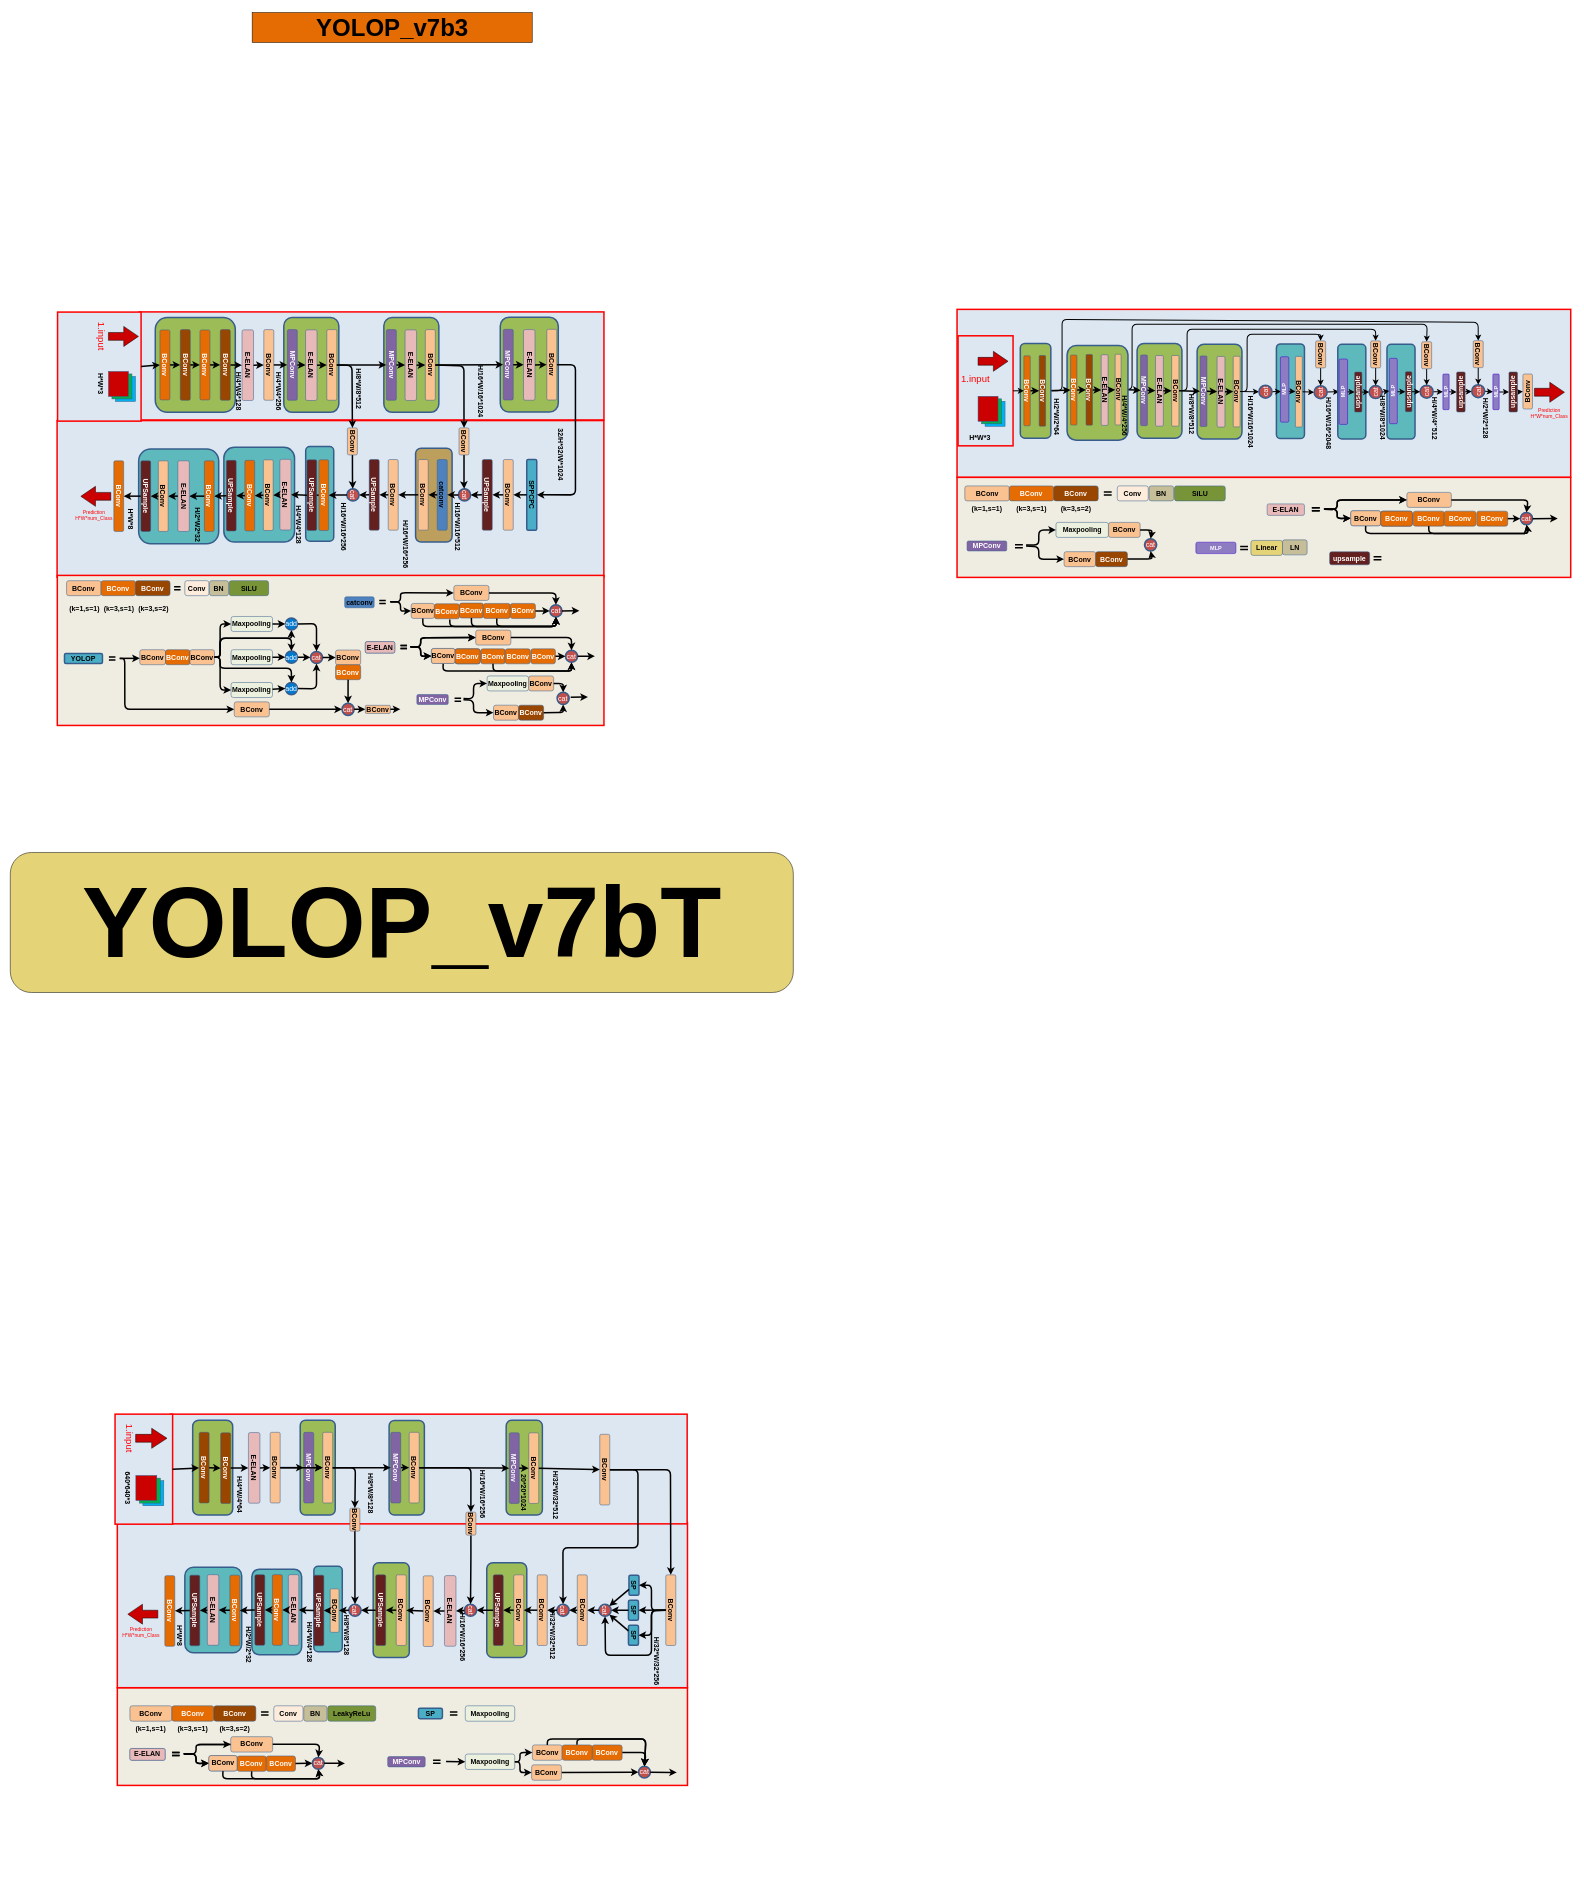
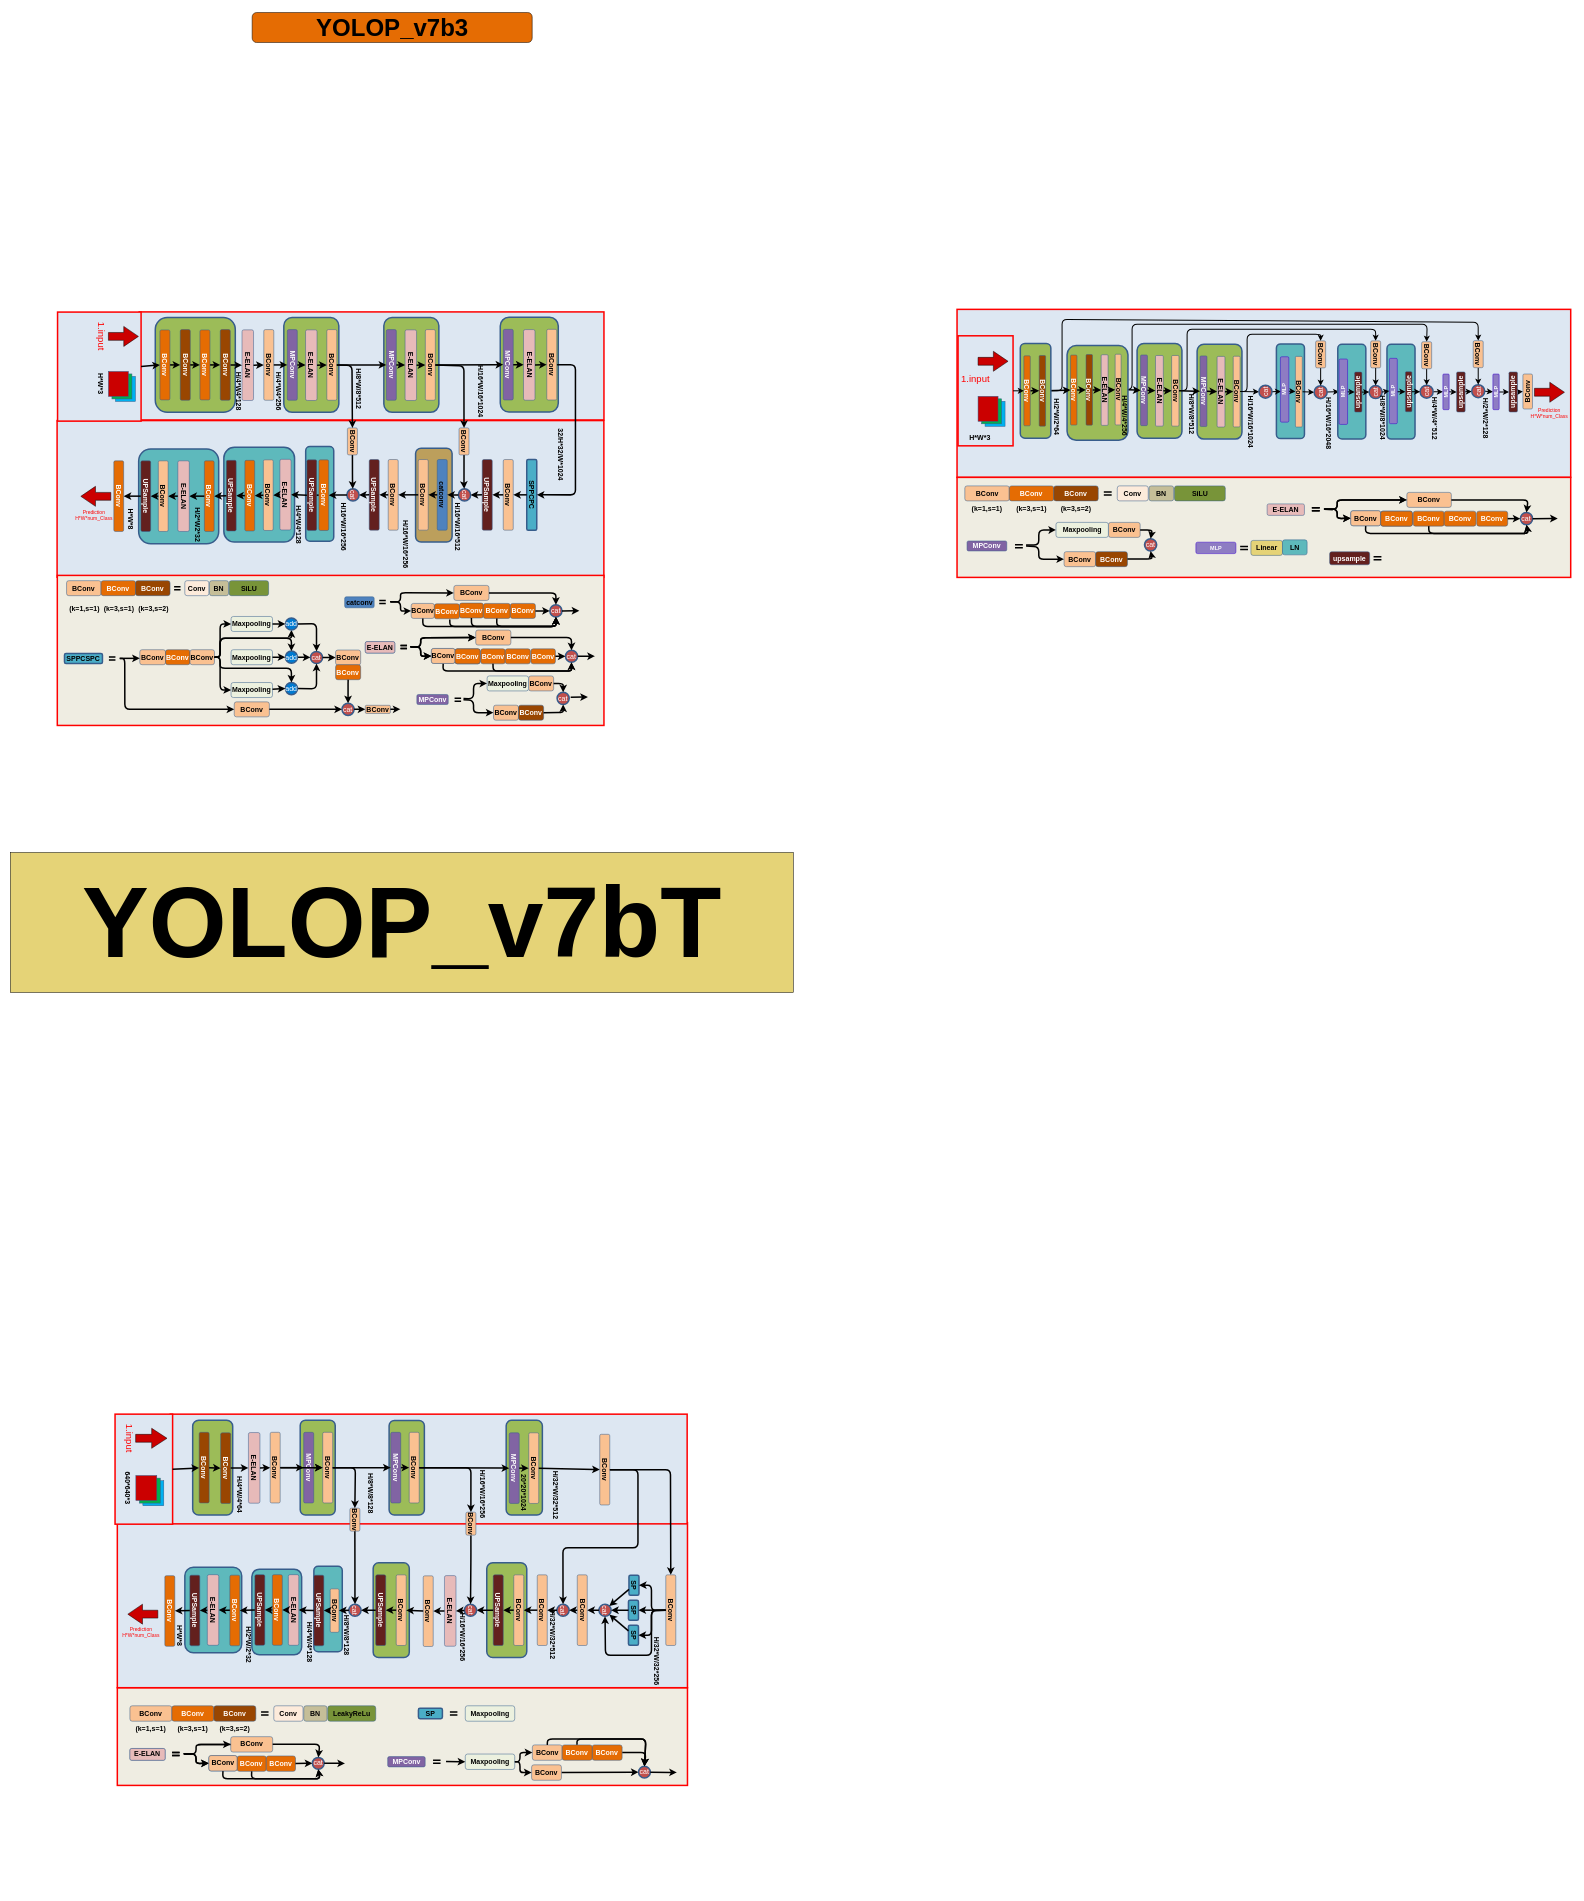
node "YOLOP_v7b3": shape rectangle -> rounded rectangle
node "LN": fillcolor #c5be98 -> #5eb9bc
node "YOLOP": label "YOLOP" -> "SPPCSPC"
node "YOLOP_v7bT": shape rounded rectangle -> rectangle
